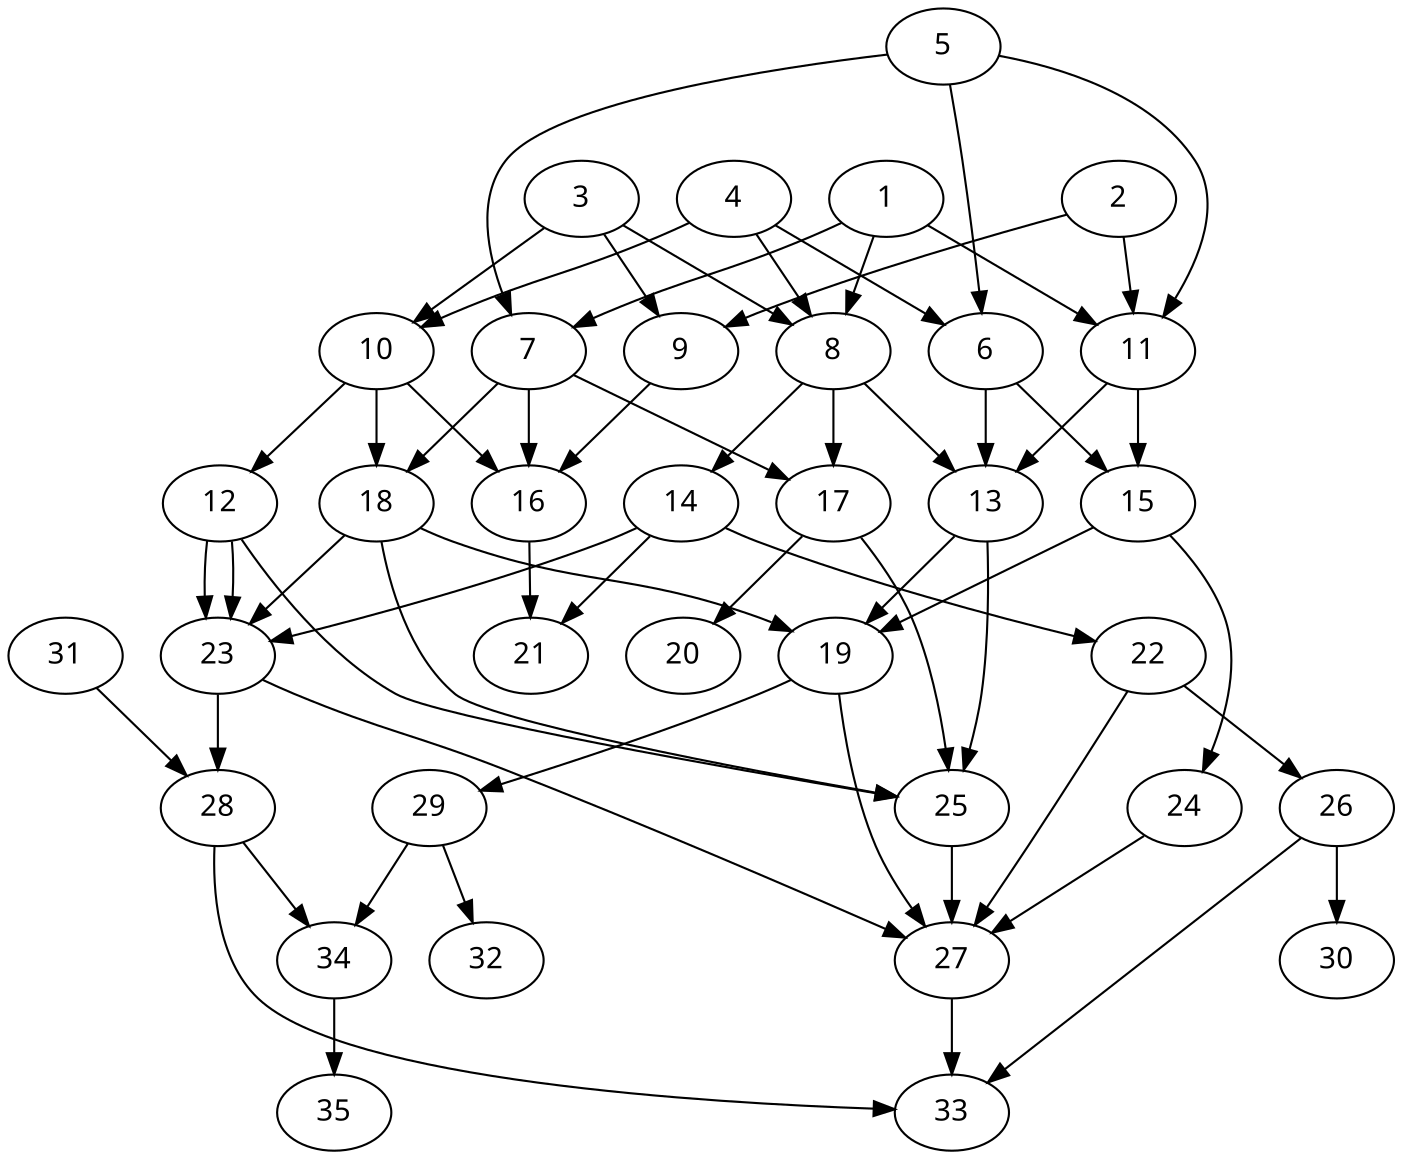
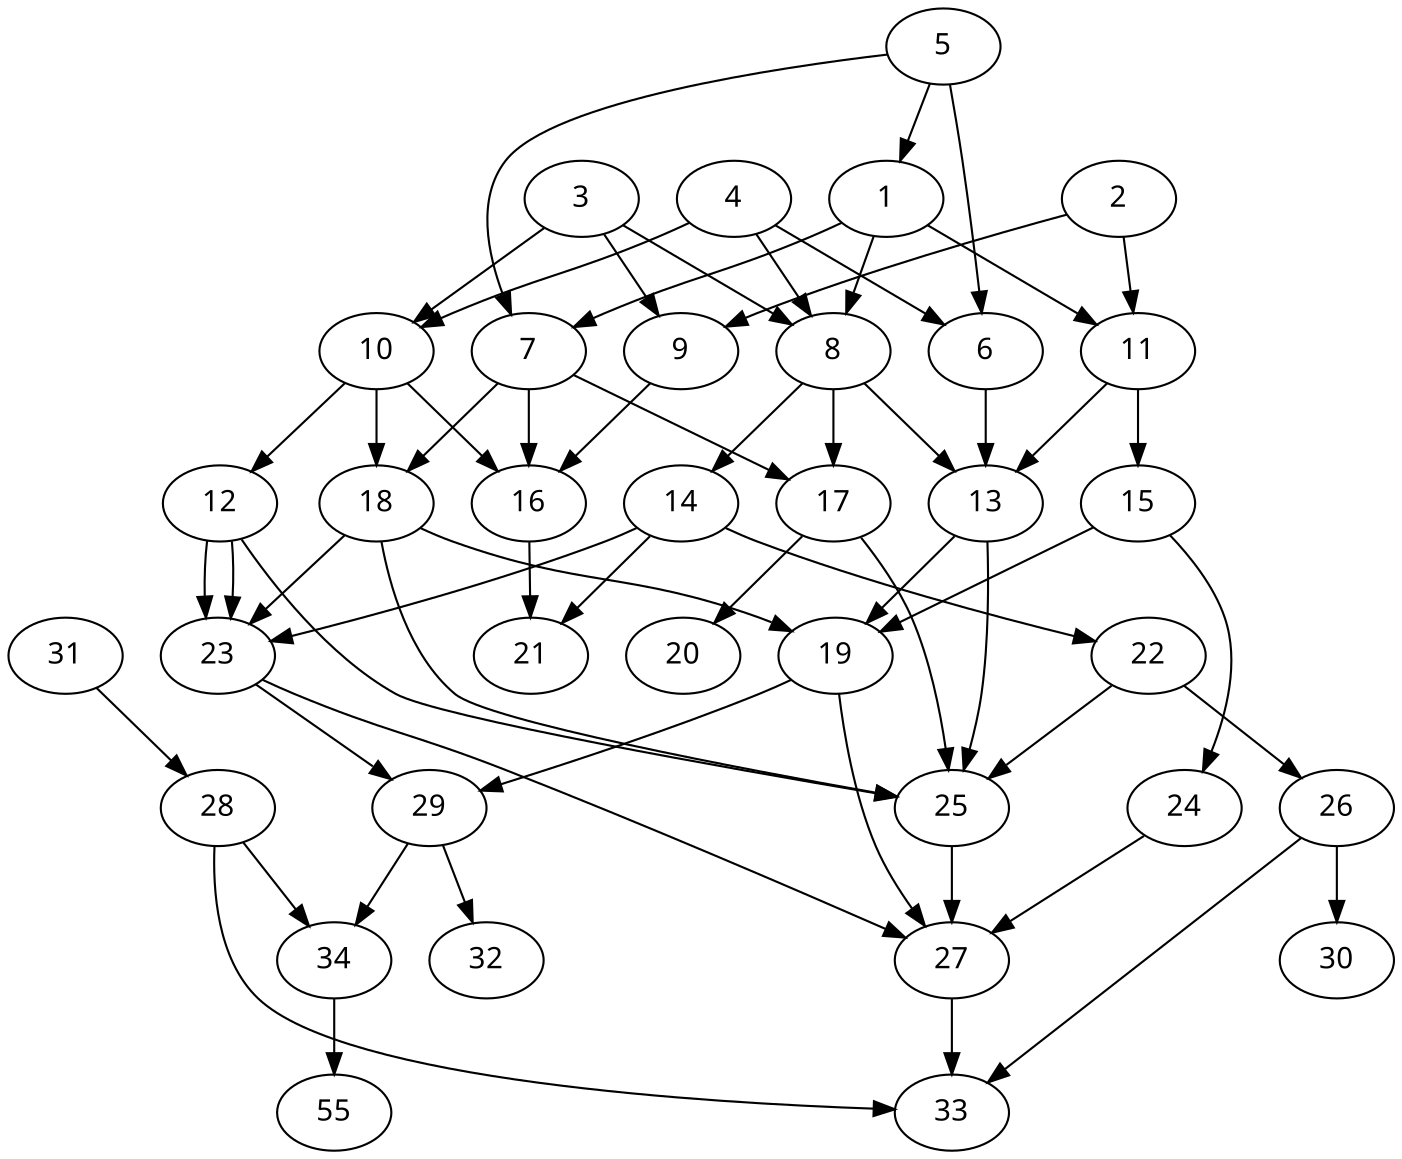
edge "5" -> "11": now "5" -> "1"
edge "6" -> "15": removed
edge "23" -> "28": now "23" -> "29"
edge "22" -> "27": now "22" -> "25"
node "35": label "35" -> "55"
